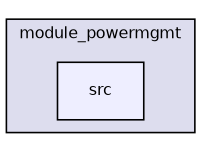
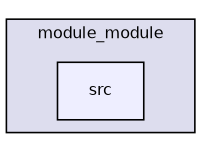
cluster "module_powermgmt": label "module_powermgmt" -> "module_module"
